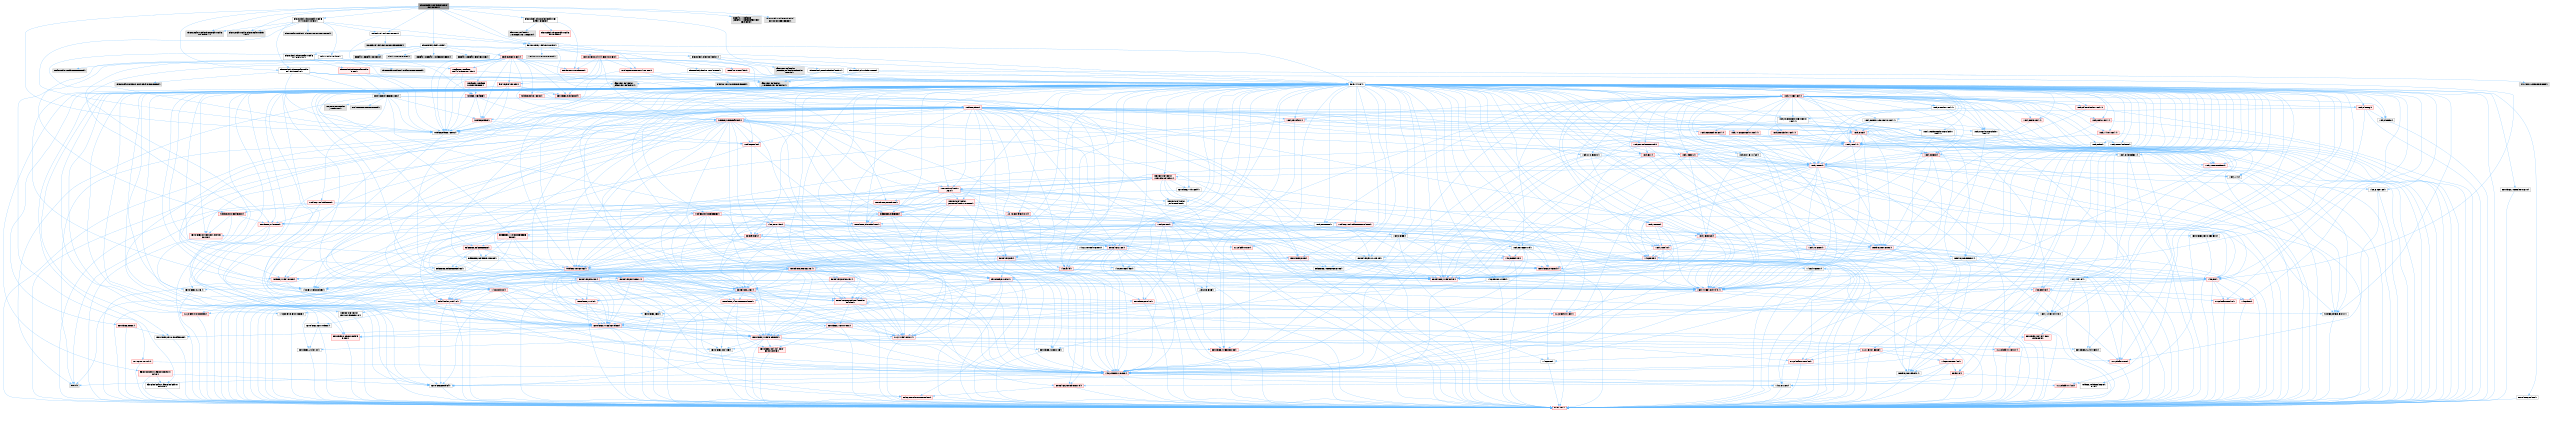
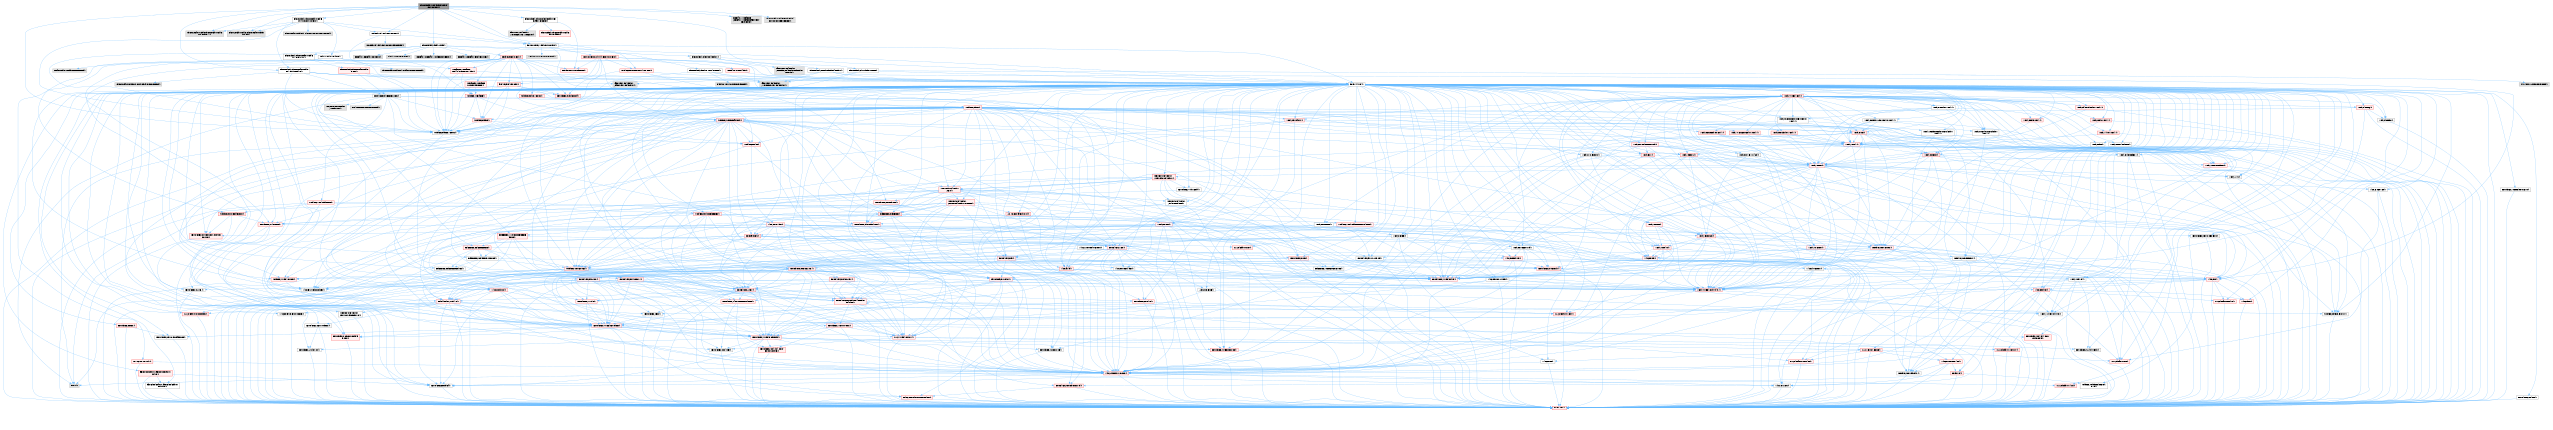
node "Chaos/Deformable/ChaosDeformable Algo.h": label "Chaos/Deformable/ChaosDeformable Algo.h" -> "Chaos/Deformable/ChaosDeformable Solver.h"
